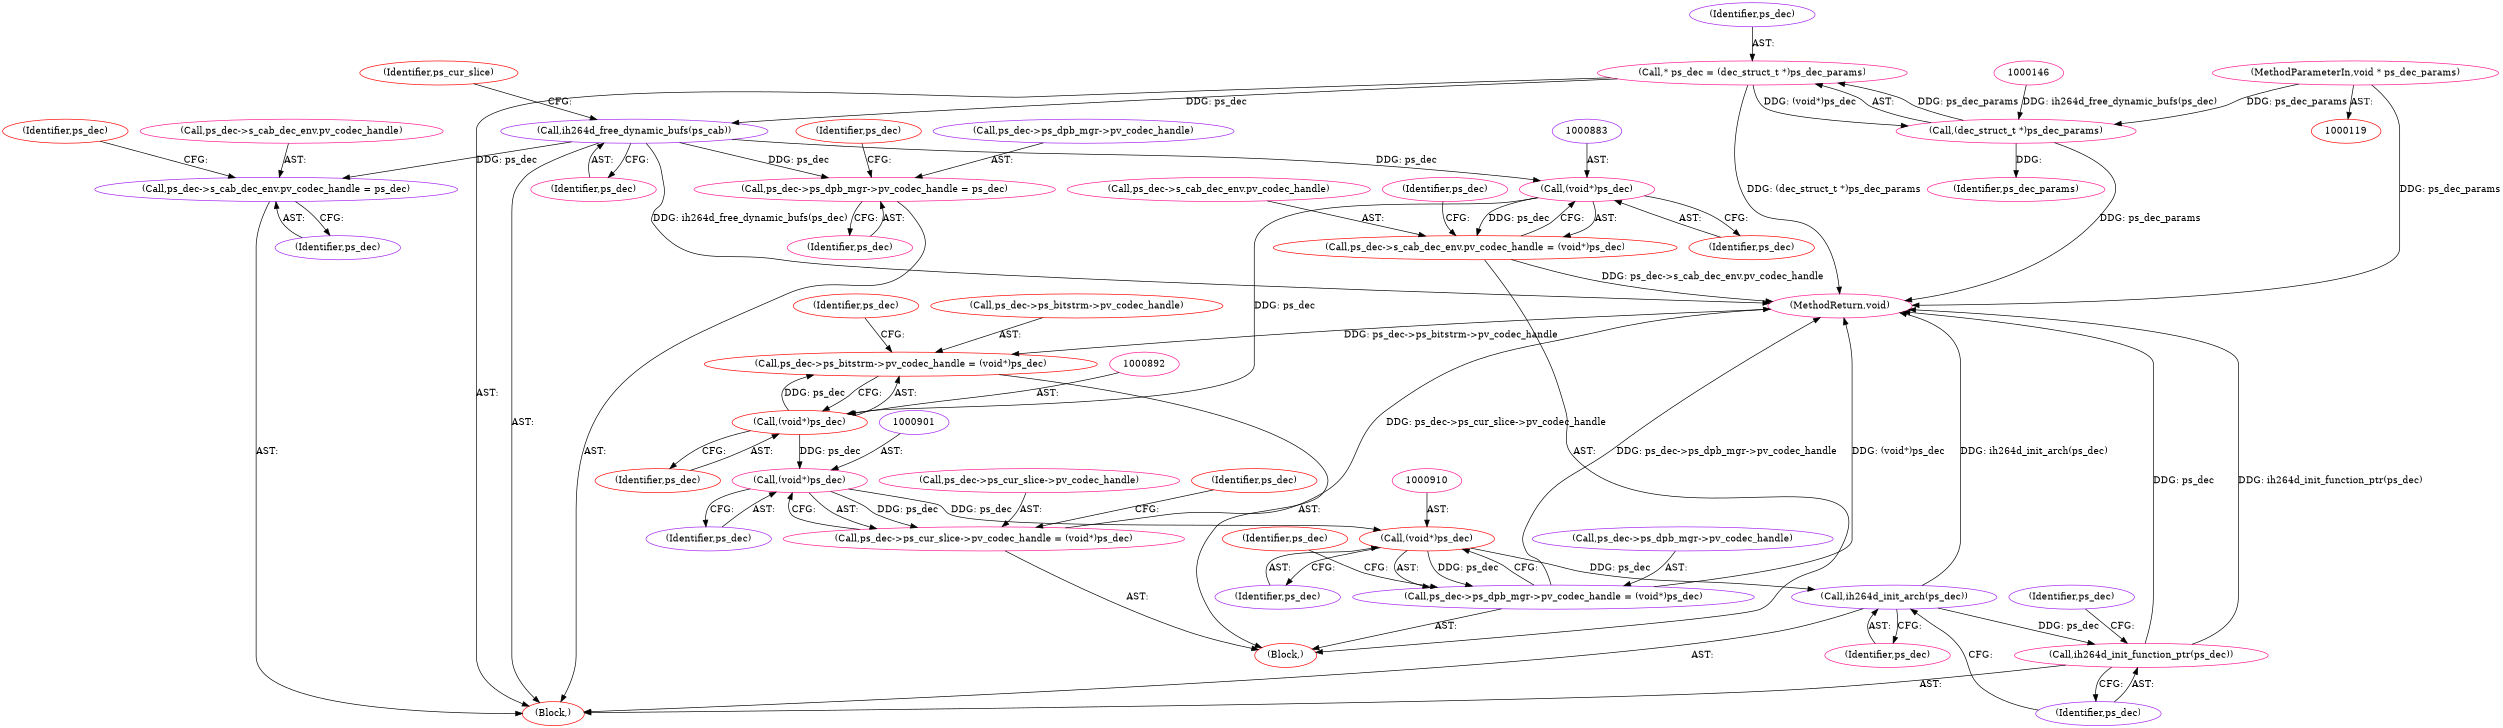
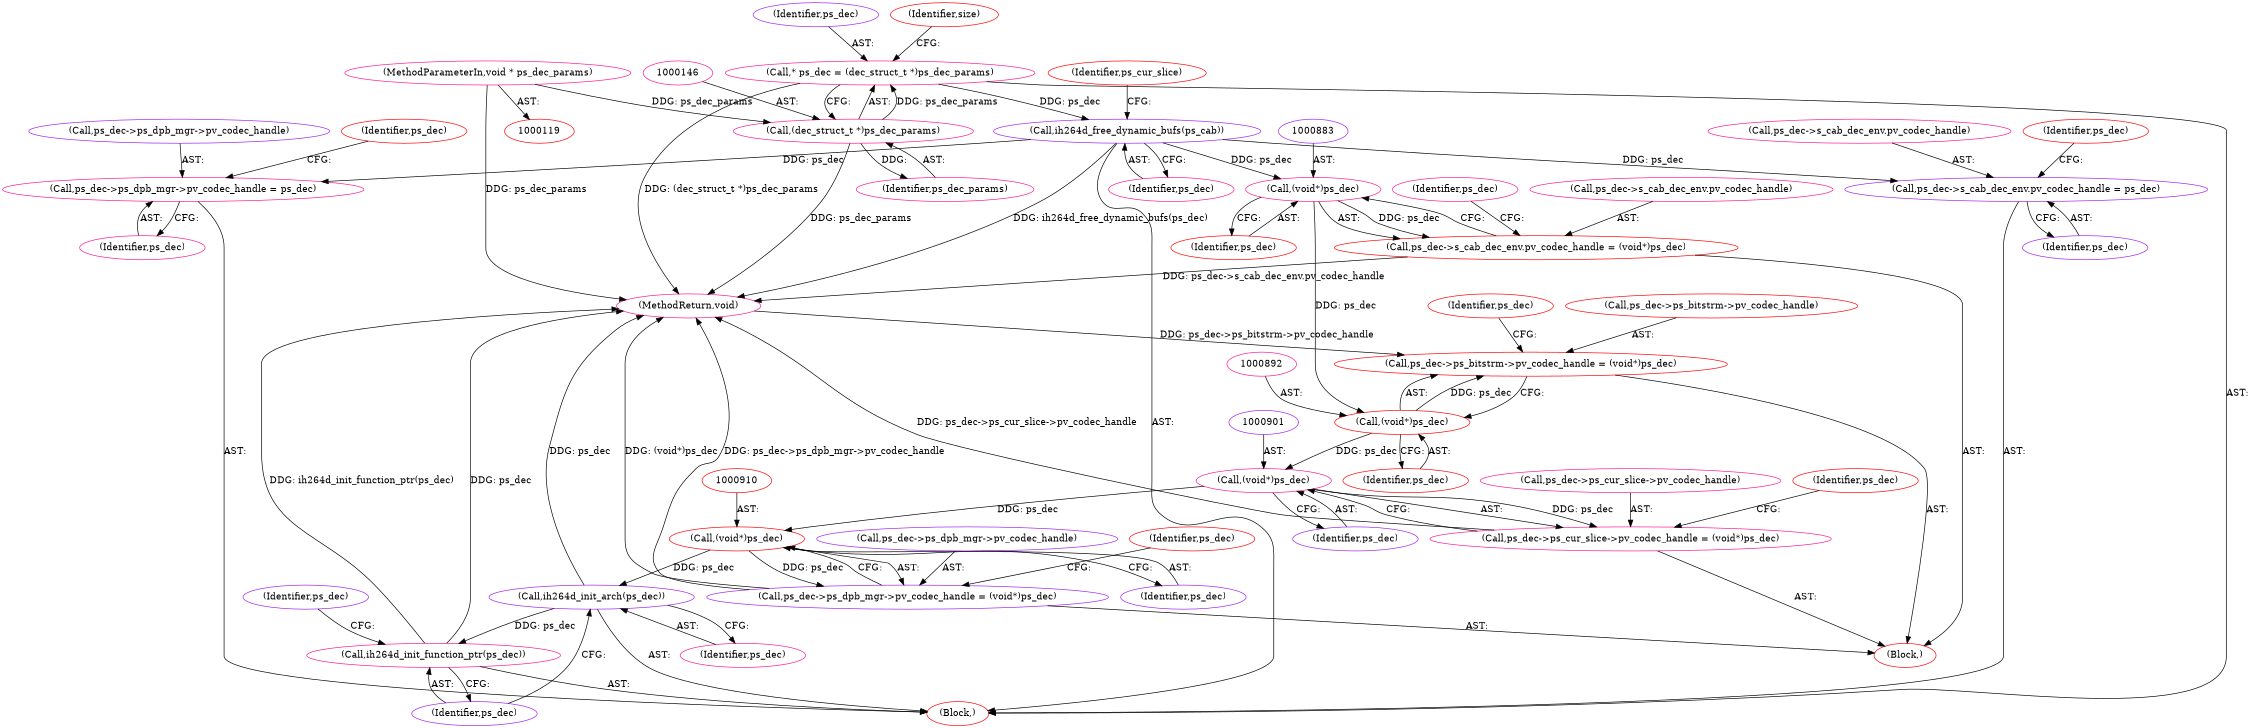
node "(Identifier,size)": added
edge "(Call,* ps_dec = (dec_struct_t *)ps_dec_params)" -> "(Call,(dec_struct_t *)ps_dec_params)": label "DDG: (void*)ps_dec" -> "CFG: "
edge "1000146" -> "(Call,(dec_struct_t *)ps_dec_params)": label "DDG: ih264d_free_dynamic_bufs(ps_dec)" -> "AST: "
edge "(Identifier,ps_dec_params)" -> "(Call,(dec_struct_t *)ps_dec_params)": added, label "AST:"
edge "(Call,ih264d_init_arch(ps_dec))" -> "(MethodReturn,void)": label "DDG: ih264d_init_arch(ps_dec)" -> "DDG: ps_dec"
node "1000910": color deeppink -> red
